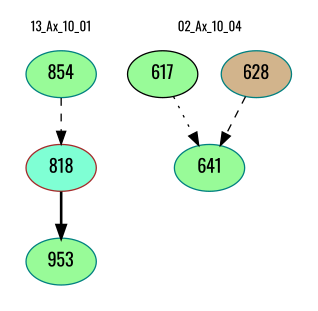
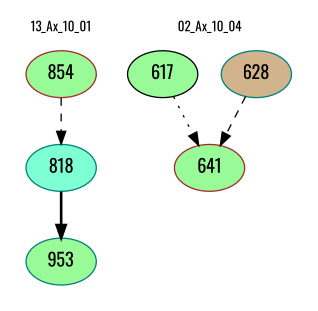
node "854": color teal -> brown
node "818": color brown -> teal
node "641": color teal -> brown
